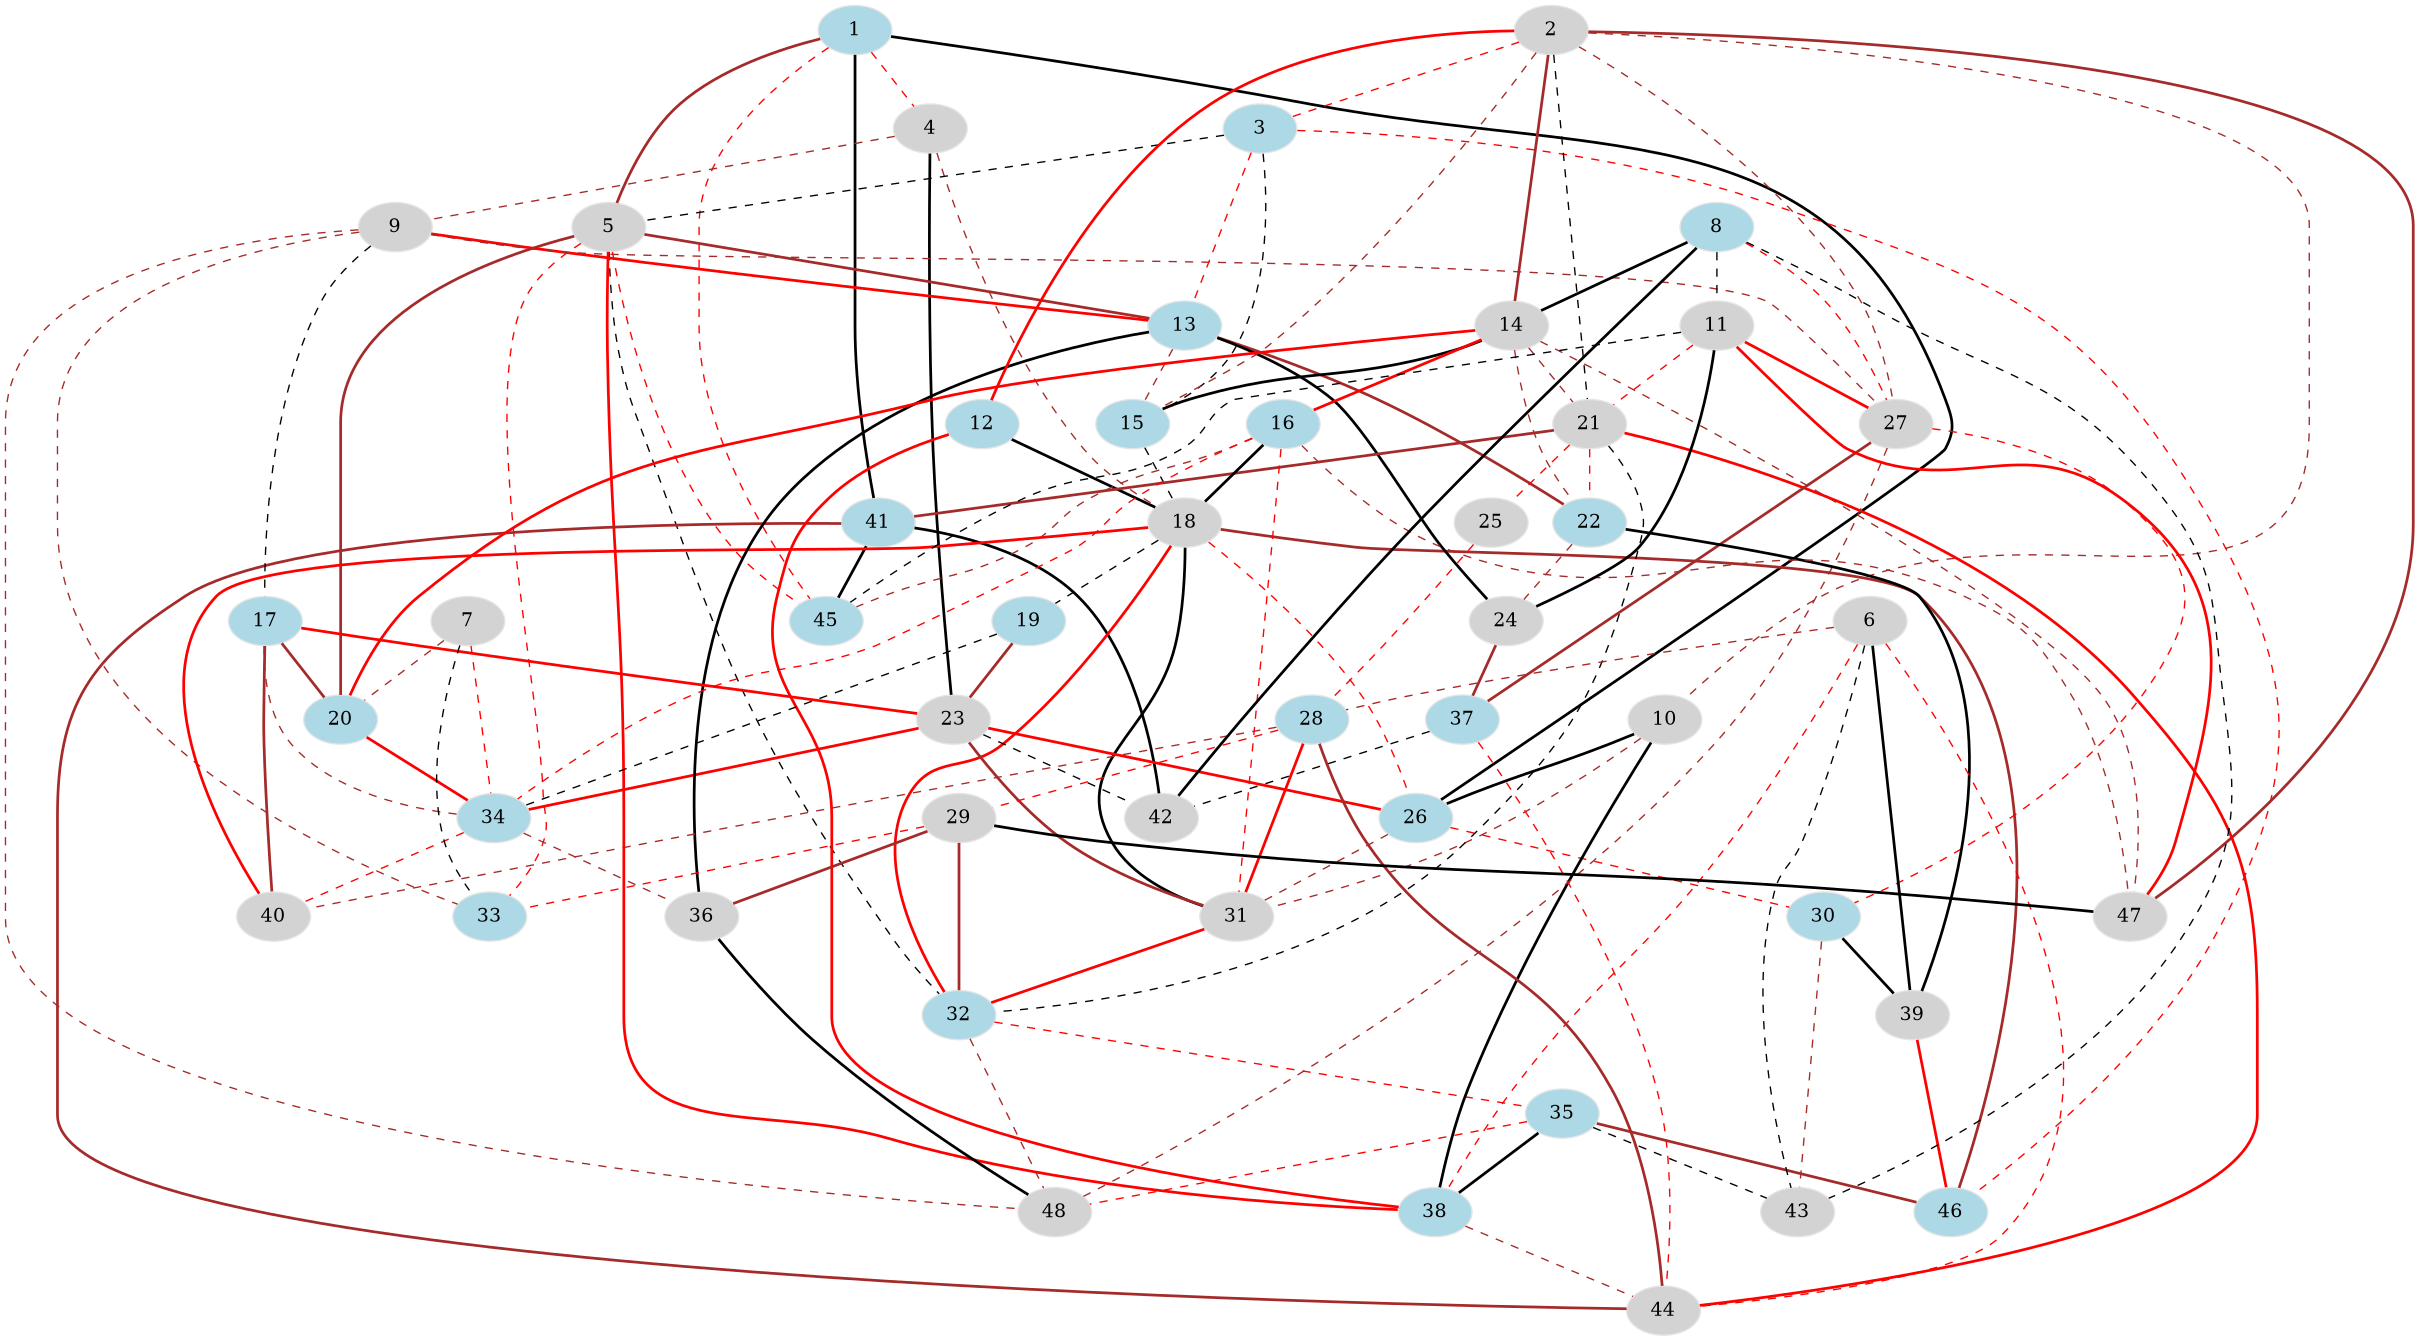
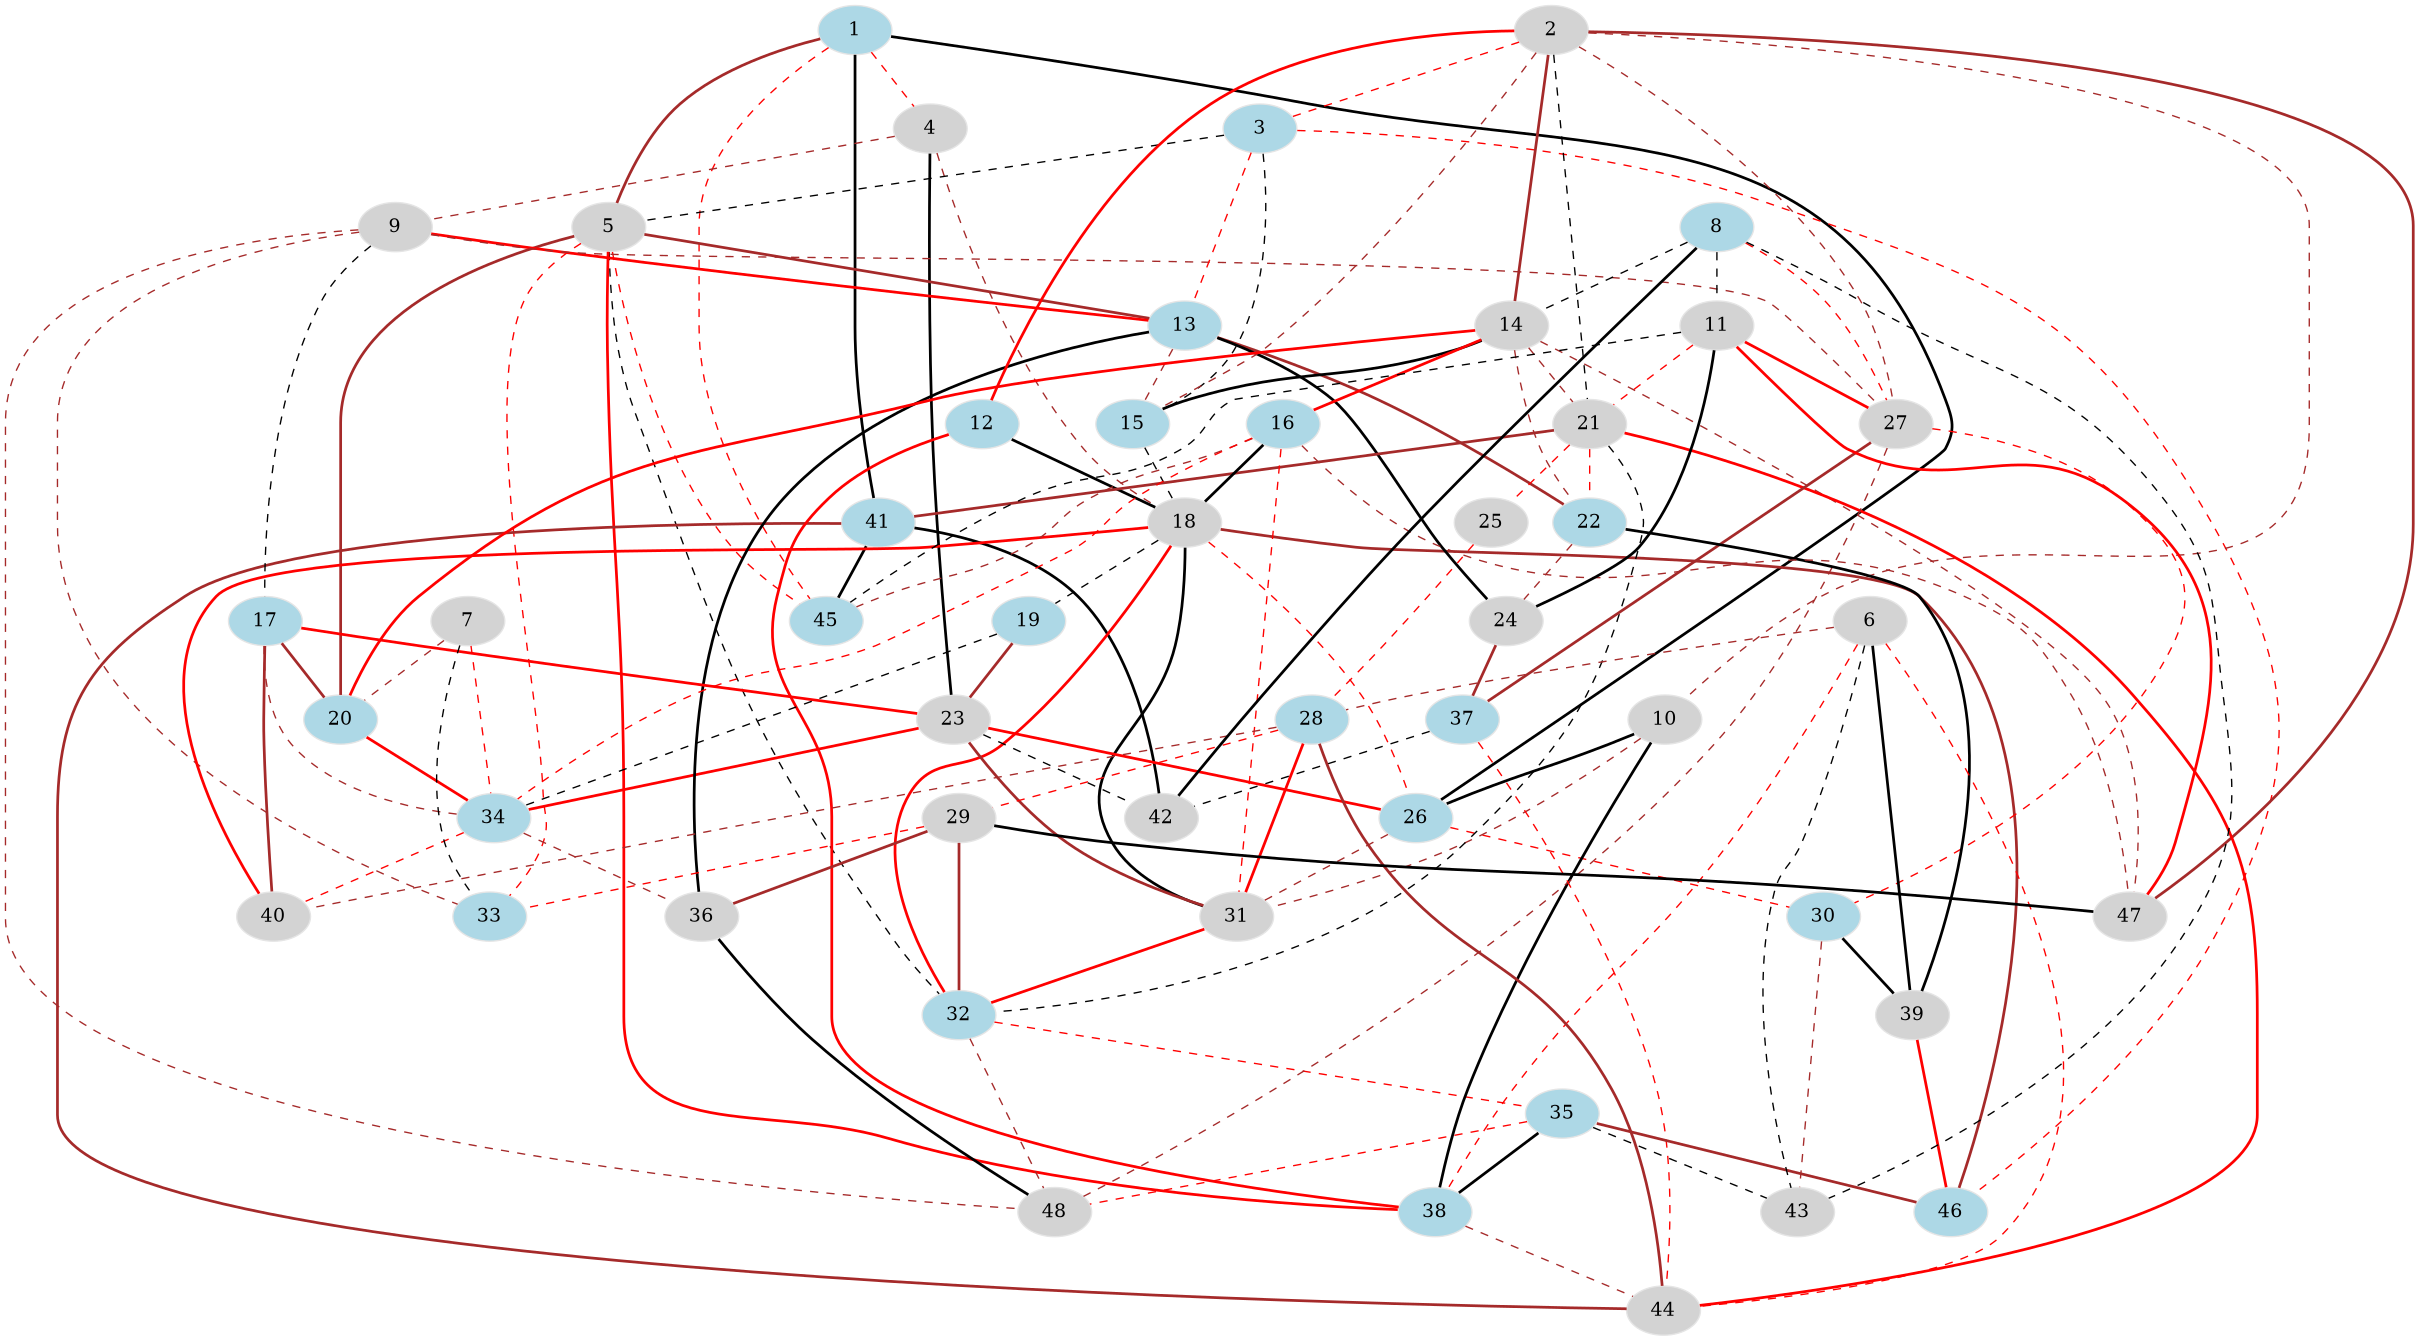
edge "8" -- "14": style bold -> dashed
